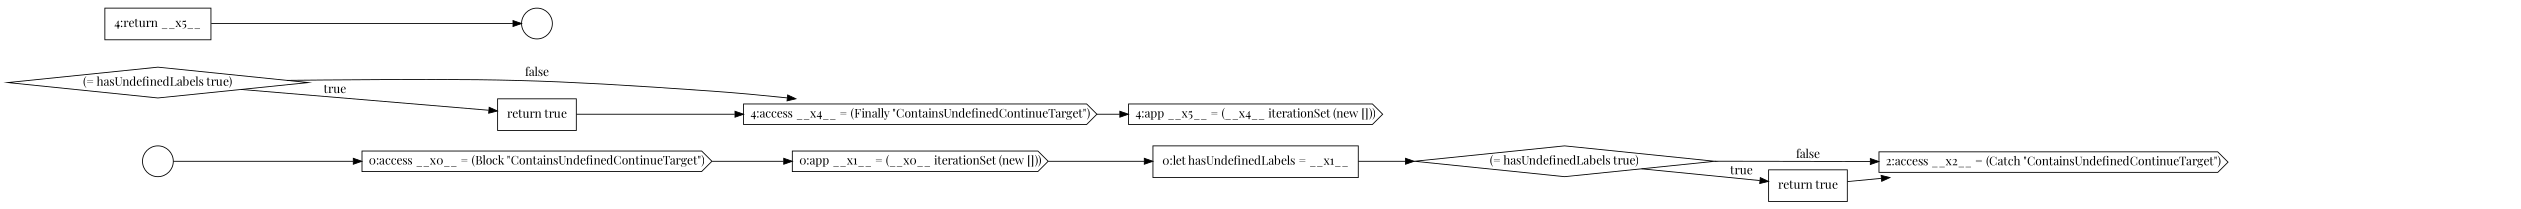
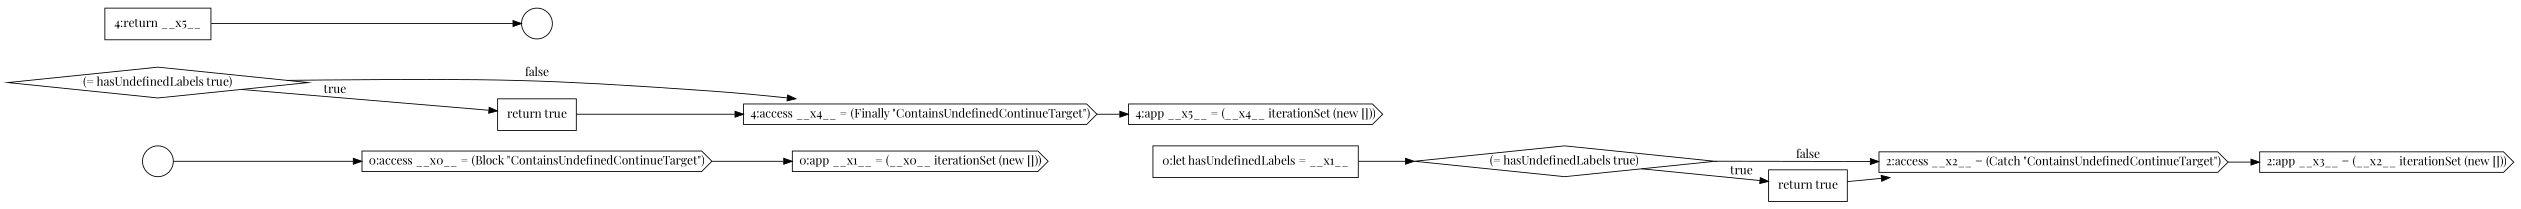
edge "0:app __x1__ = (__x0__ iterationSet (new []))" -> "0:let hasUndefinedLabels = __x1__": removed
node "2:app __x3__ = (__x2__ iterationSet (new []))": added
